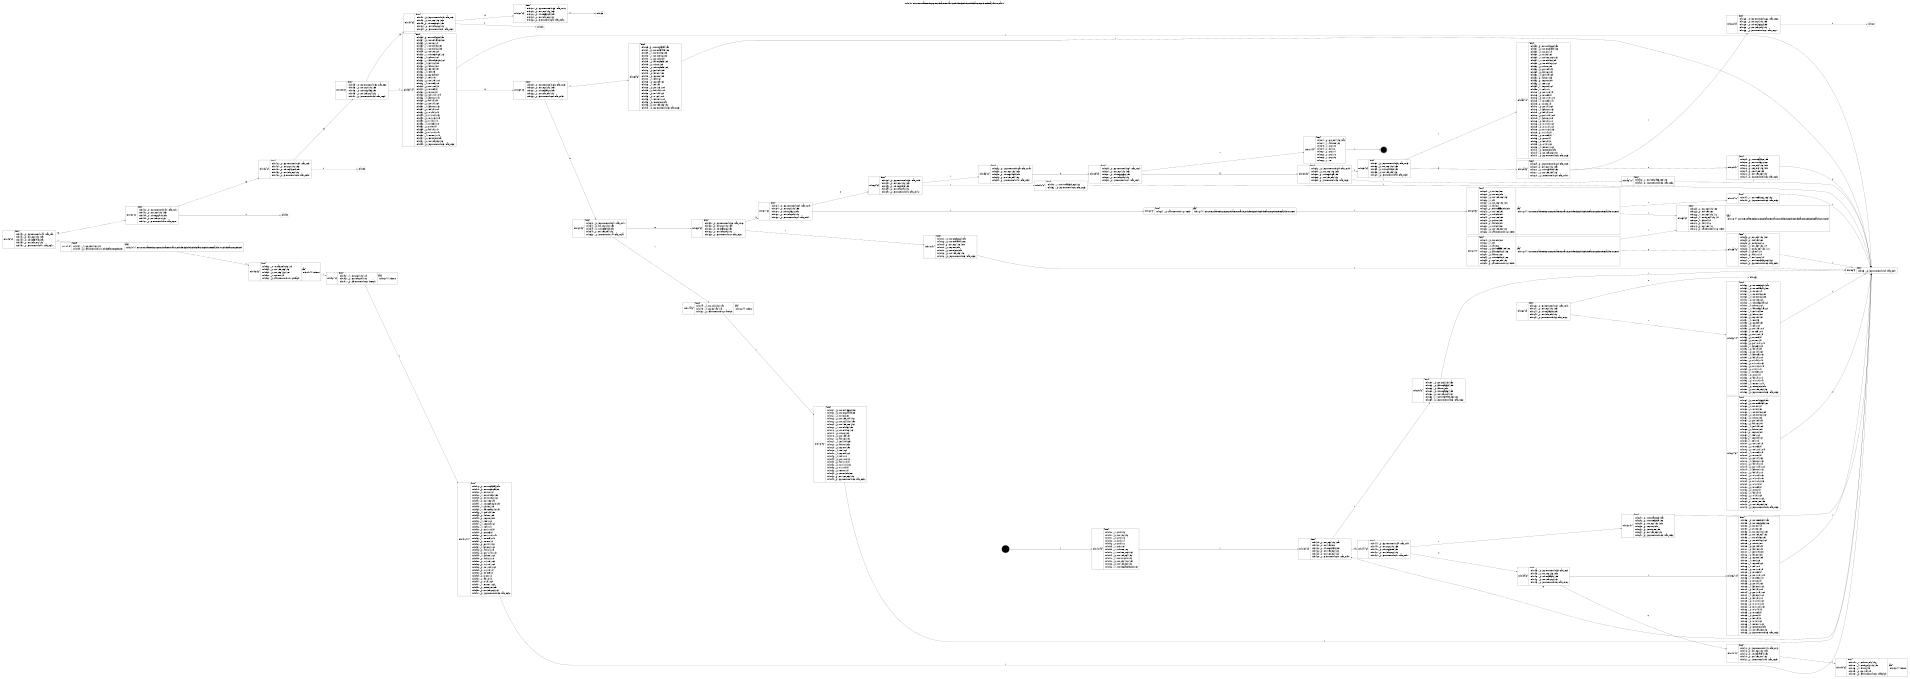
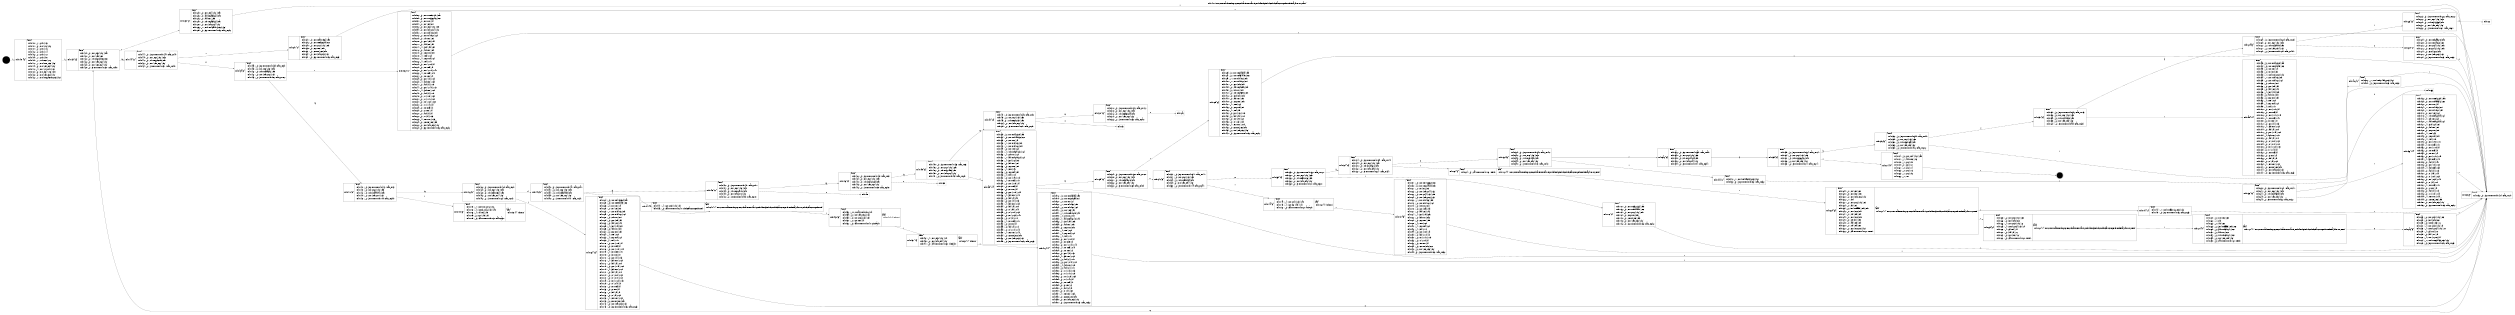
node "0x401486 [22]": added
edge "0x40187d [40]" -> "0x40185d [32]": reversed
